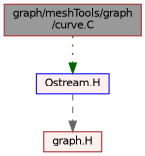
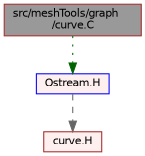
node "graph/meshTools/graph /curve.C": label "graph/meshTools/graph /curve.C" -> "src/meshTools/graph /curve.C"
node "graph.H": label "graph.H" -> "curve.H"
